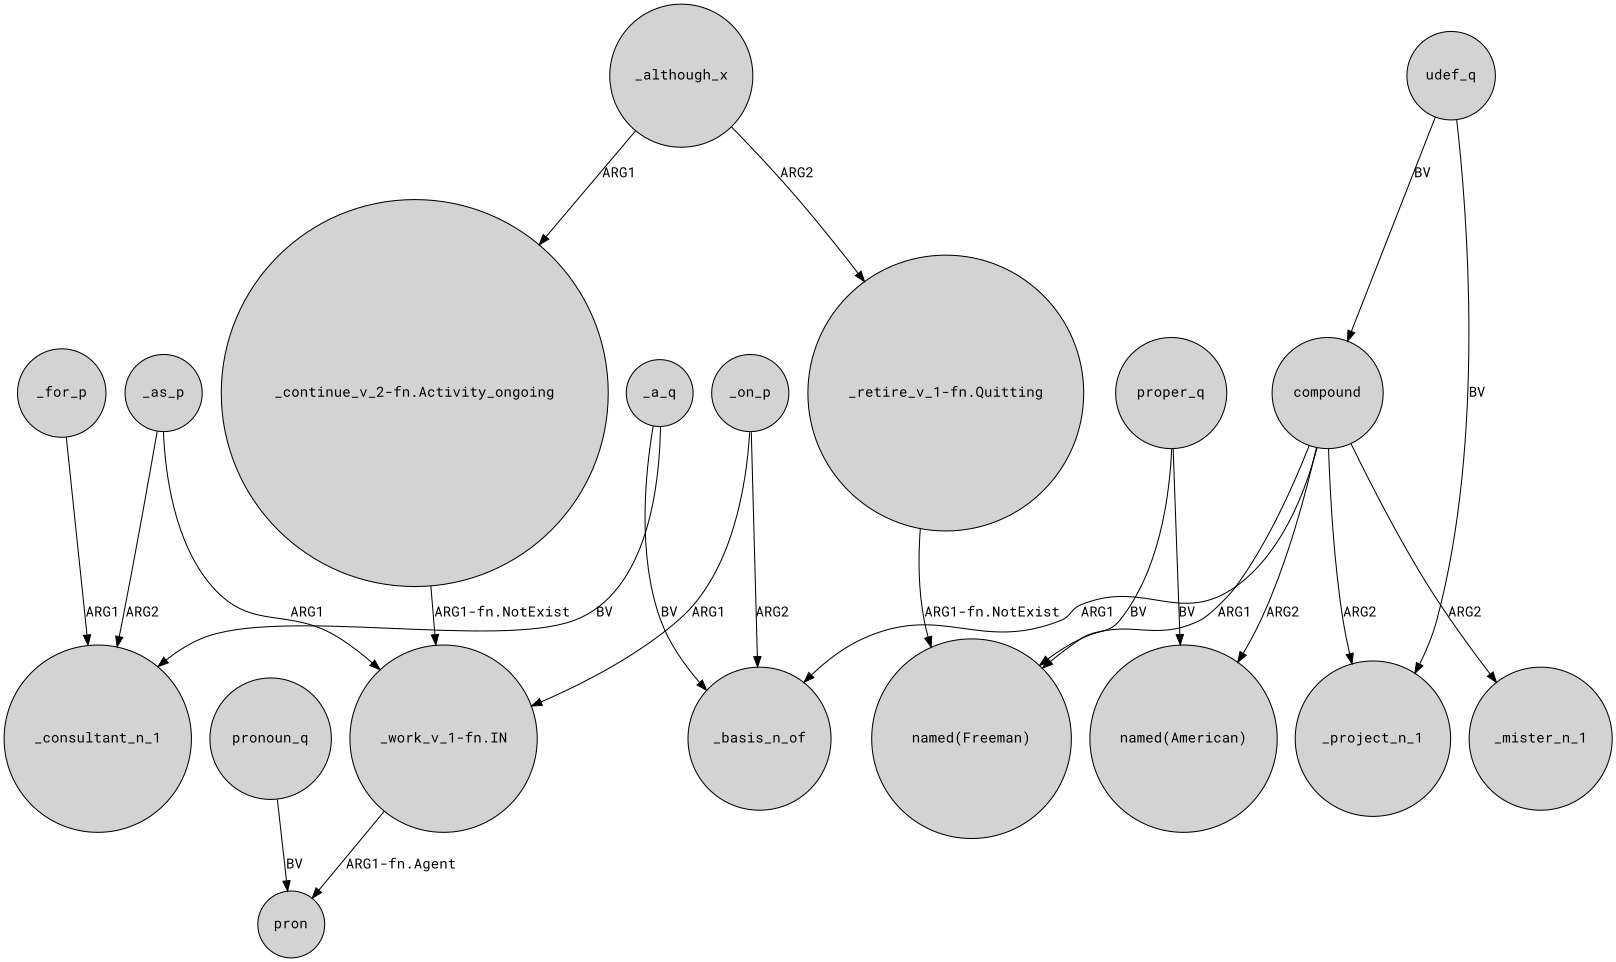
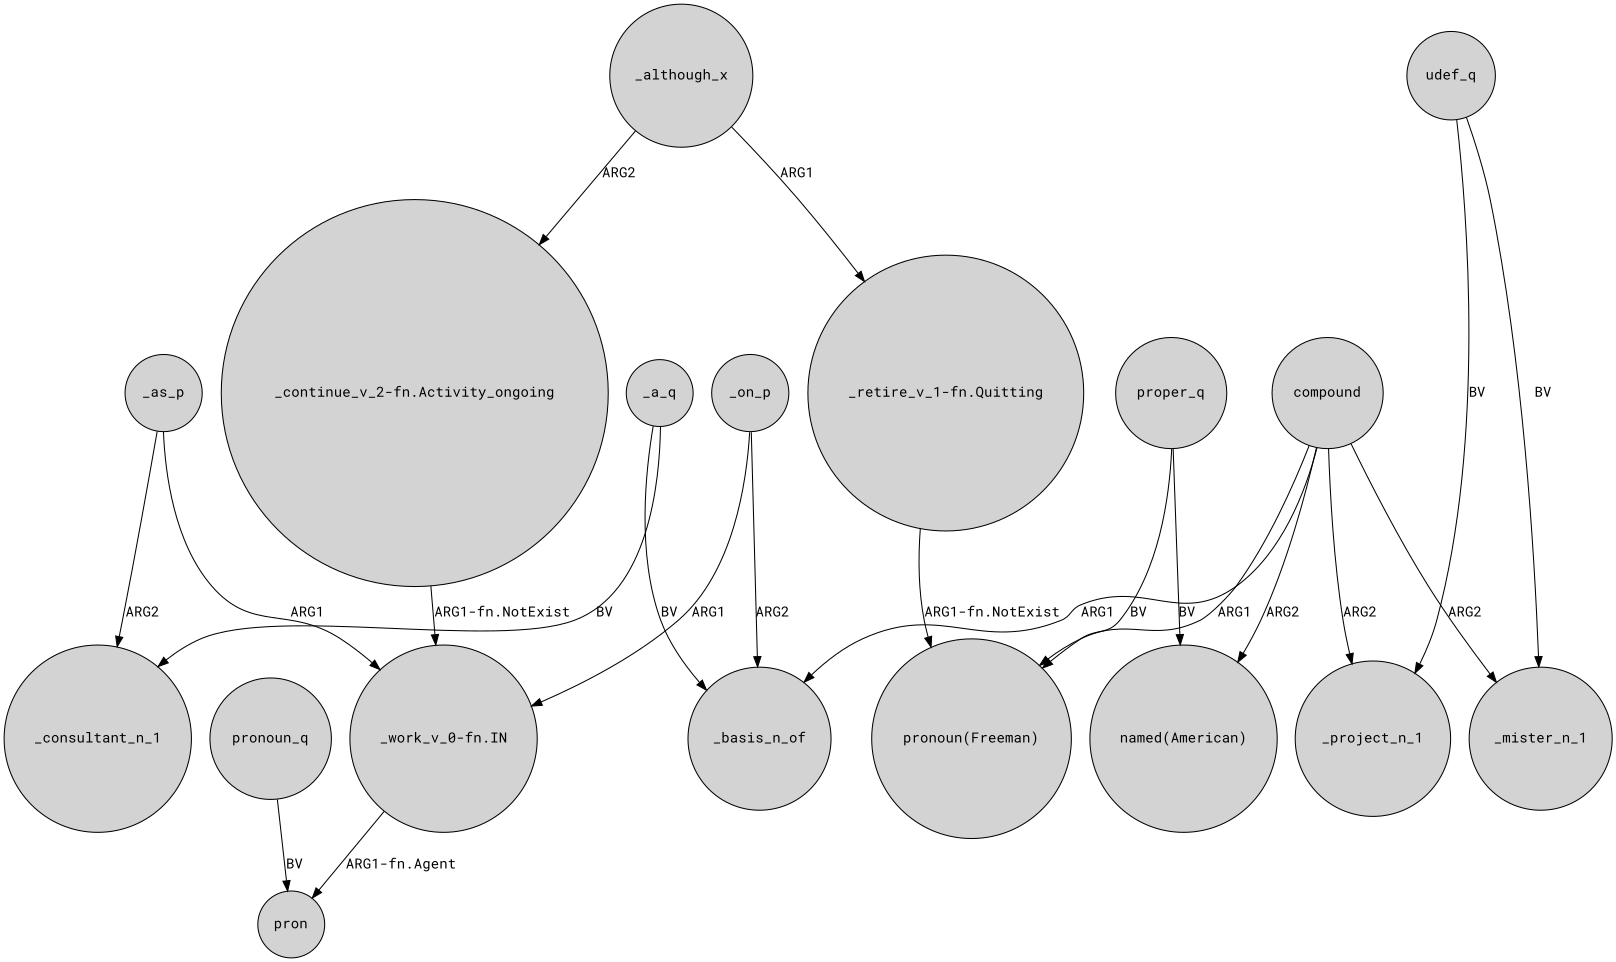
edge "_although_x" -> "_continue_v_2-fn.Activity_ongoing": label "ARG1" -> "ARG2"
edge "_although_x" -> "_retire_v_1-fn.Quitting": label "ARG2" -> "ARG1"
edge "udef_q" -> "compound": now "udef_q" -> "_mister_n_1"
node "_for_p": removed
node "_work_v_1-fn.IN": label "_work_v_1-fn.IN" -> "_work_v_0-fn.IN"
node "named(Freeman)": label "named(Freeman)" -> "pronoun(Freeman)"
